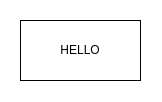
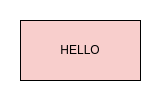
node "HELLO": fillcolor #ffffff -> #f8cecc
